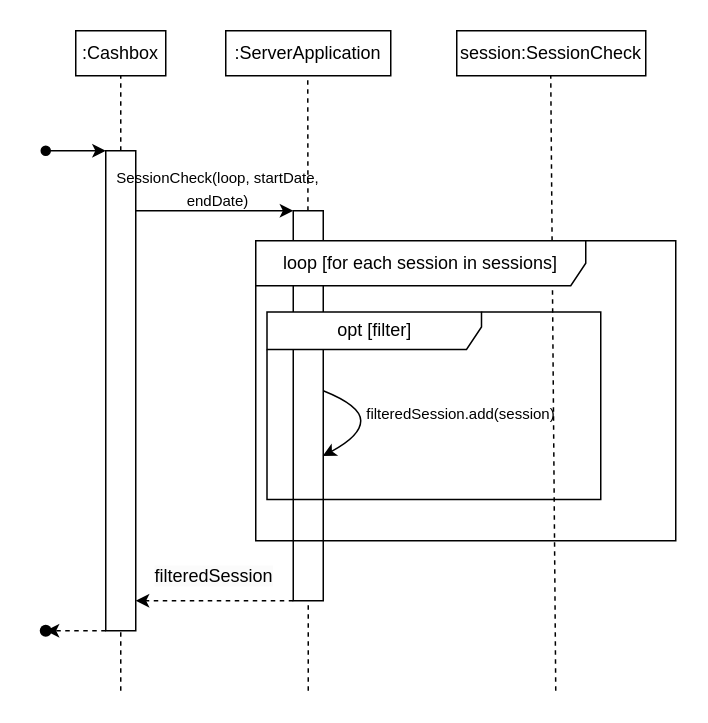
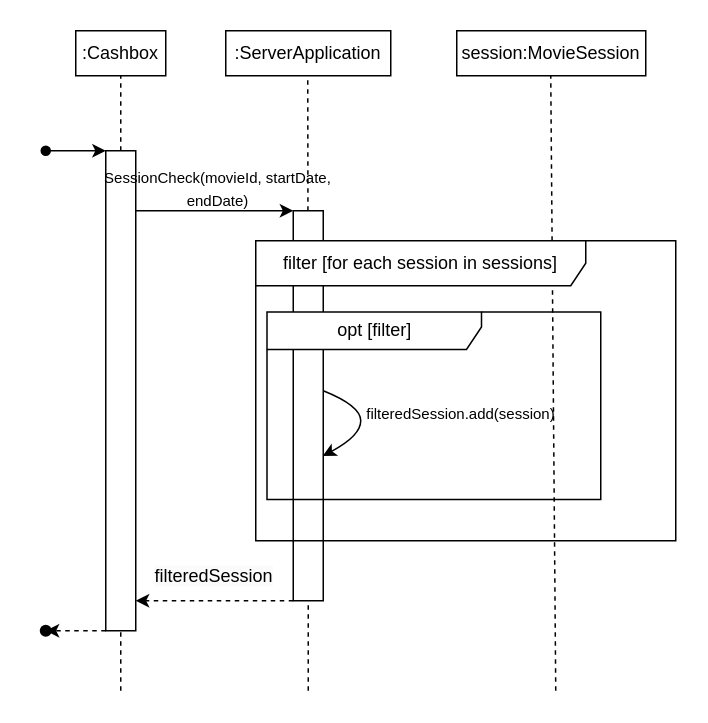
node "session:SessionCheck": label "session:SessionCheck" -> "session:MovieSession"
node "SessionCheck(loop, startDate, endDate)": label "SessionCheck(loop, startDate, endDate)" -> "SessionCheck(movieId, startDate, endDate)"
node "loop [for each session in sessions]": label "loop [for each session in sessions]" -> "filter [for each session in sessions]"
